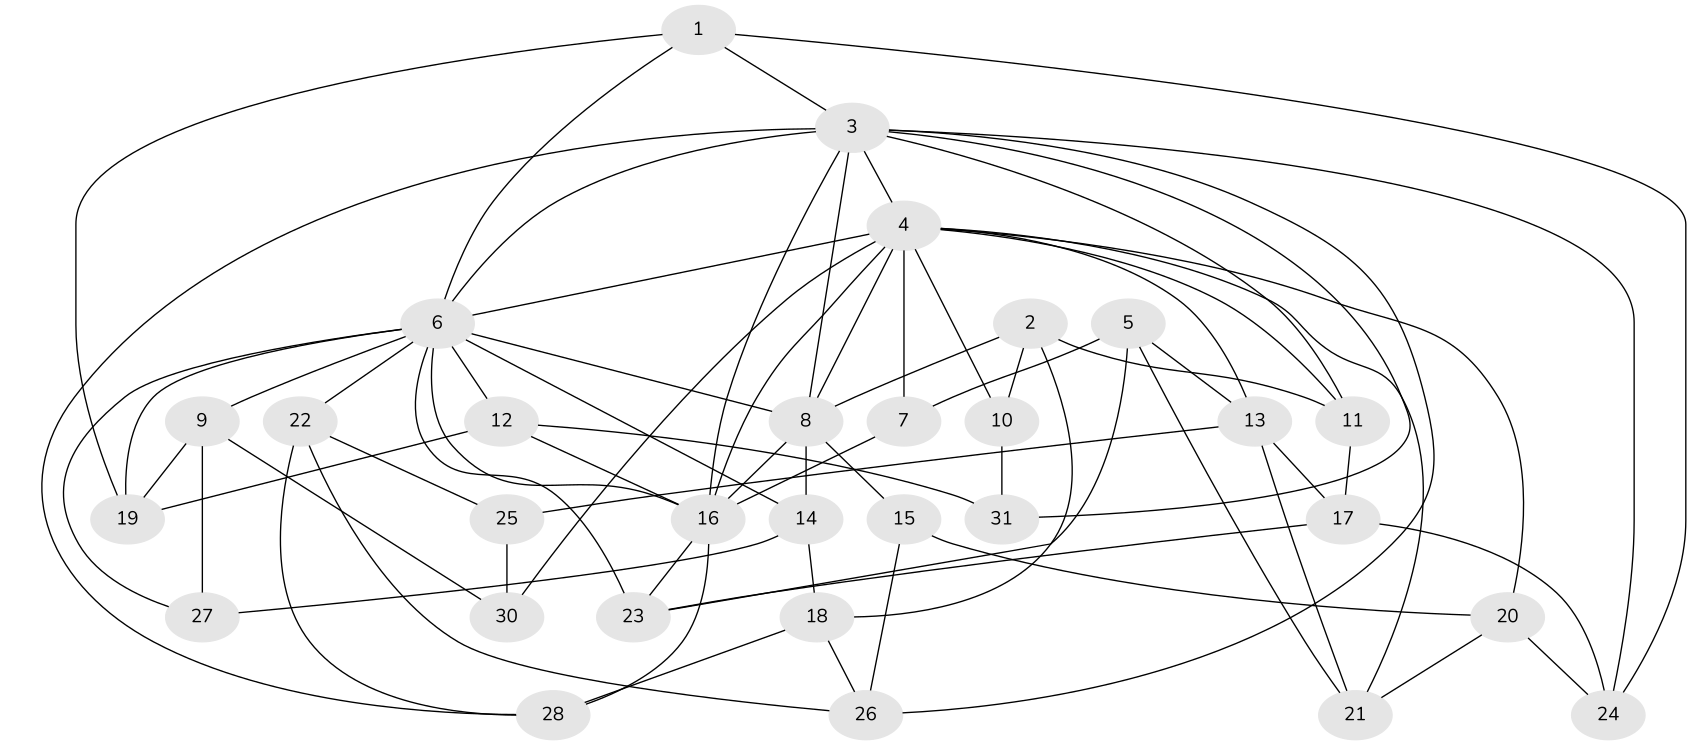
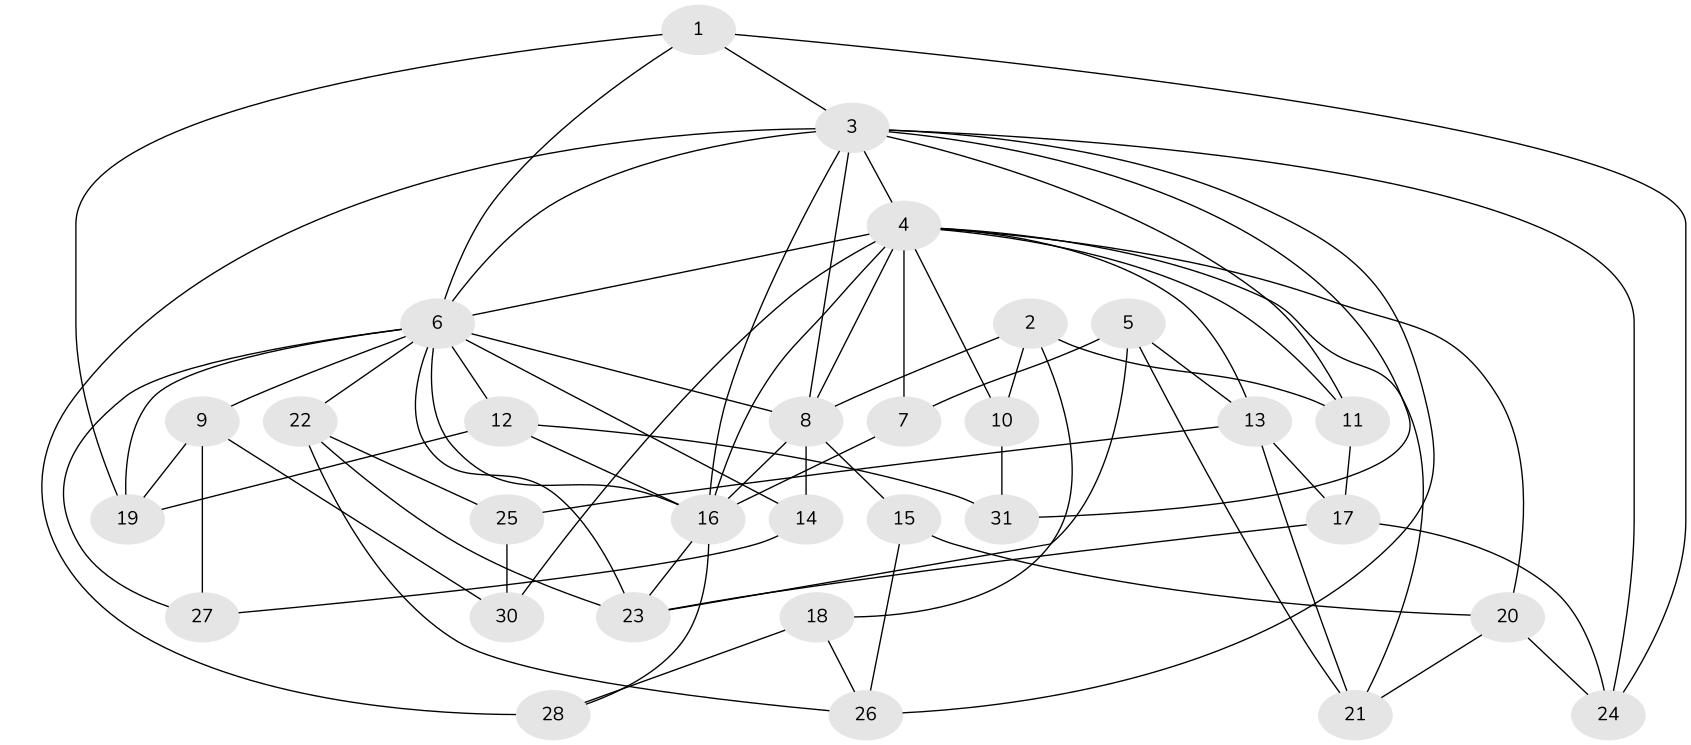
edge "14" -- "18": removed
edge "22" -- "28": now "22" -- "23"
